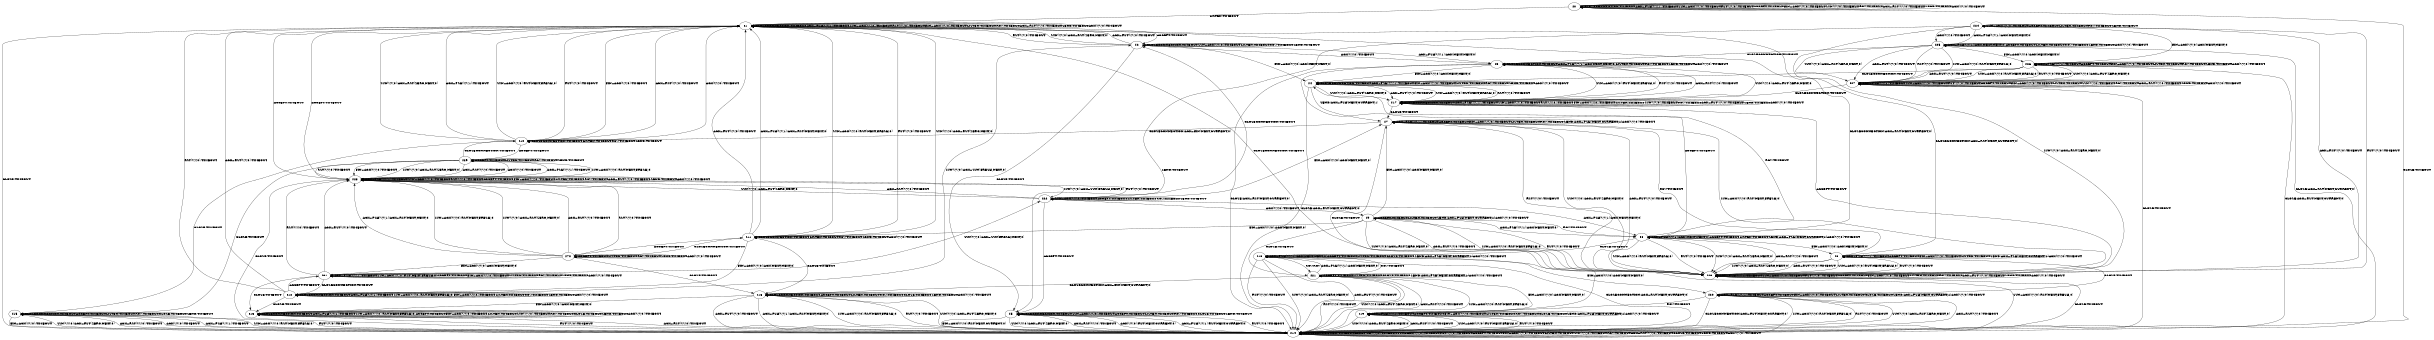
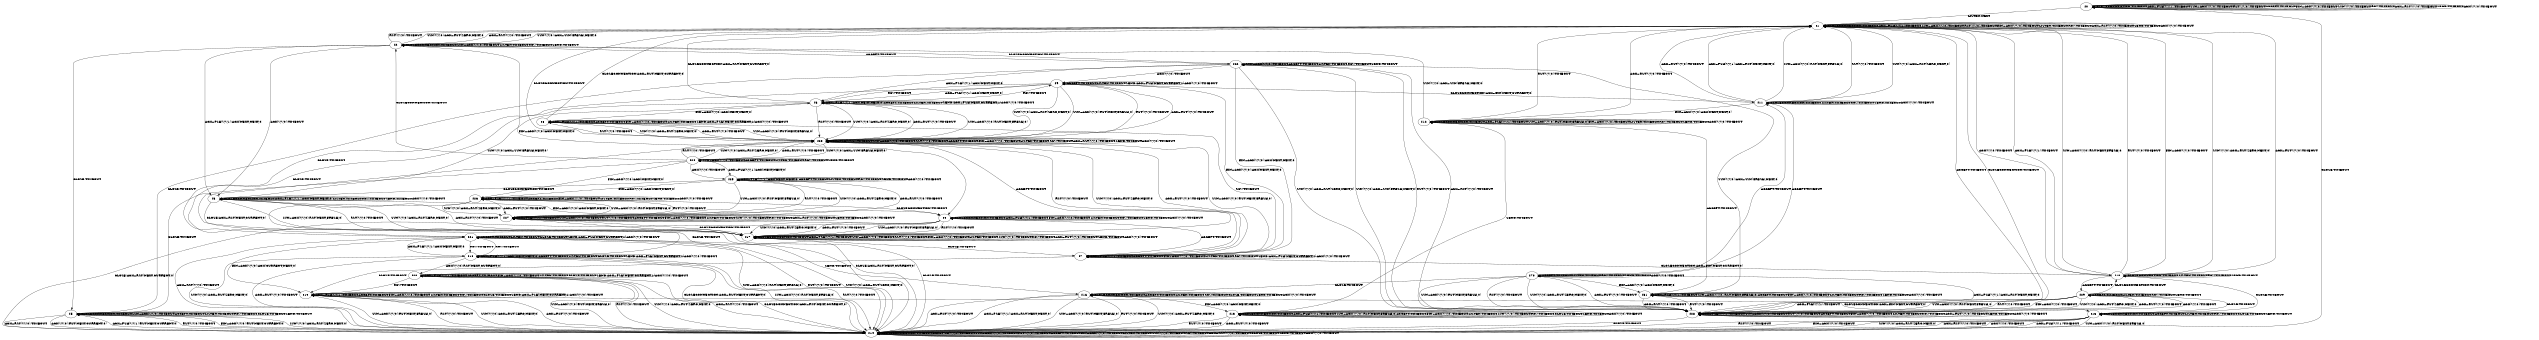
edge "s0" -> "s1": label "LISTEN/TIMEOUT" -> "LISTEN/NEXT"
edge "s1" -> "s2": label "ACCEPT/TIMEOUT" -> "SYN(V,V,0)/ACK+SYN(FRESH,NEXT,0)"
edge "s2" -> "s22": added, label "ACCEPT/TIMEOUT"
edge "s28" -> "s1": label "ACCEPT/TIMEOUT" -> "CLOSECONNECTION/TIMEOUT"
edge "s4" -> "s7": label "SEND/ACK+PSH(NEXT,CURRENT,1)" -> "ACCEPT/TIMEOUT"
edge "s3" -> "s14": now "s3" -> "s21"
edge "s6" -> "s4": now "s6" -> "s9"
edge "s3" -> "s6": label "ACCEPT/TIMEOUT" -> "SYN(V,V,0)/ACK+SYN(FRESH,NEXT,0)"
edge "s24" -> "s2": added, label "CLOSECONNECTION/TIMEOUT"
edge "s23" -> "s24": added, label "SYN(V,V,0)/ACK+SYN(FRESH,NEXT,0)"
edge "s24" -> "s5": label "SEND/TIMEOUT" -> "CLOSE/TIMEOUT"
edge "s9" -> "s11": label "FIN+ACK(V,V,0)/ACK(NEXT,NEXT,0)" -> "CLOSECONNECTION/ACK+FIN(NEXT,CURRENT,0)"
edge "s70" -> "s11": label "CLOSECONNECTION/TIMEOUT" -> "ACCEPT/TIMEOUT"
edge "s22" -> "s5": label "ACCEPT/TIMEOUT" -> "CLOSE/TIMEOUT"
edge "s11" -> "s16": removed, label "CLOSE/TIMEOUT"
edge "s18" -> "s21": label "RCV/RCV" -> "RCV/TIMEOUT"
edge "s18" -> "s20": label "FIN+ACK(V,V,0)/ACK(NEXT,NEXT,0)" -> "ACK(V,V,0)/RST(NEXT,CURRENT,0)"
edge "s31" -> "s13": removed, label "CLOSE/TIMEOUT"
edge "s1" -> "s14": removed, label "CLOSE/TIMEOUT"
edge "s21" -> "s16": label "CLOSECONNECTION/ACK+FIN(NEXT,CURRENT,0)" -> "SEND/TIMEOUT"
edge "s8" -> "s20": removed, label "CLOSE/TIMEOUT"
edge "s31" -> "s12": removed, label "CLOSECONNECTION/TIMEOUT"
edge "s21" -> "s19": label "FIN+ACK(V,V,0)/ACK(NEXT,NEXT,0)" -> "FIN+ACK(V,V,0)/ACK(CURRENT,NEXT,0)"
edge "s19" -> "s15": added, label "CLOSECONNECTION/ACK+FIN(NEXT,CURRENT,0)"
edge "s12" -> "s13": label "CLOSE/TIMEOUT" -> "SEND/TIMEOUT"
edge "s25" -> "s14": removed, label "CLOSE/ACK+RST(NEXT,CURRENT,0)"
